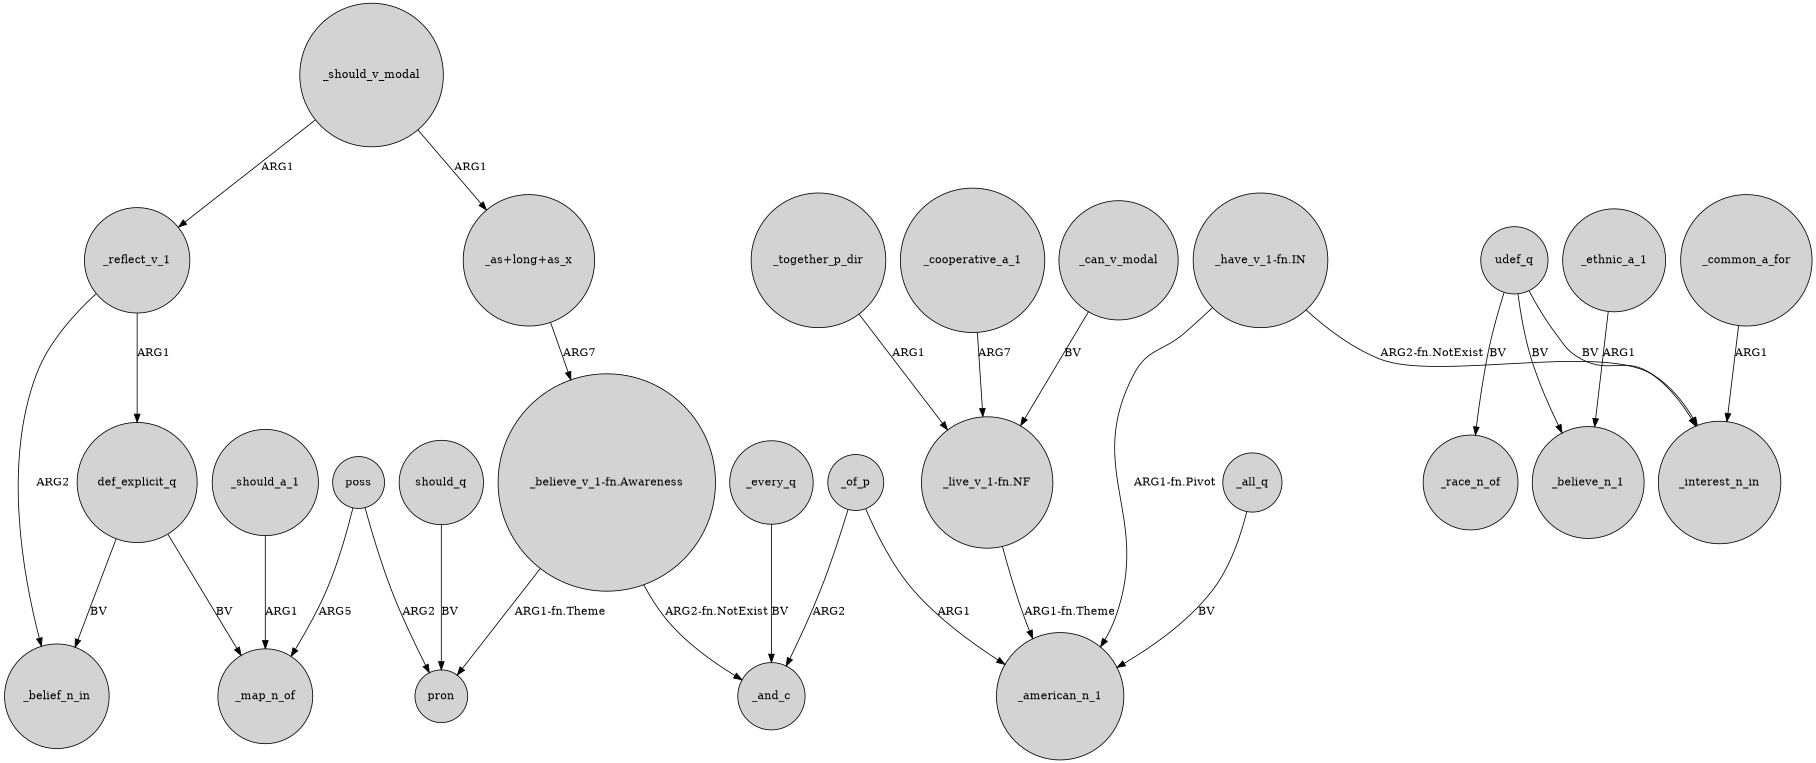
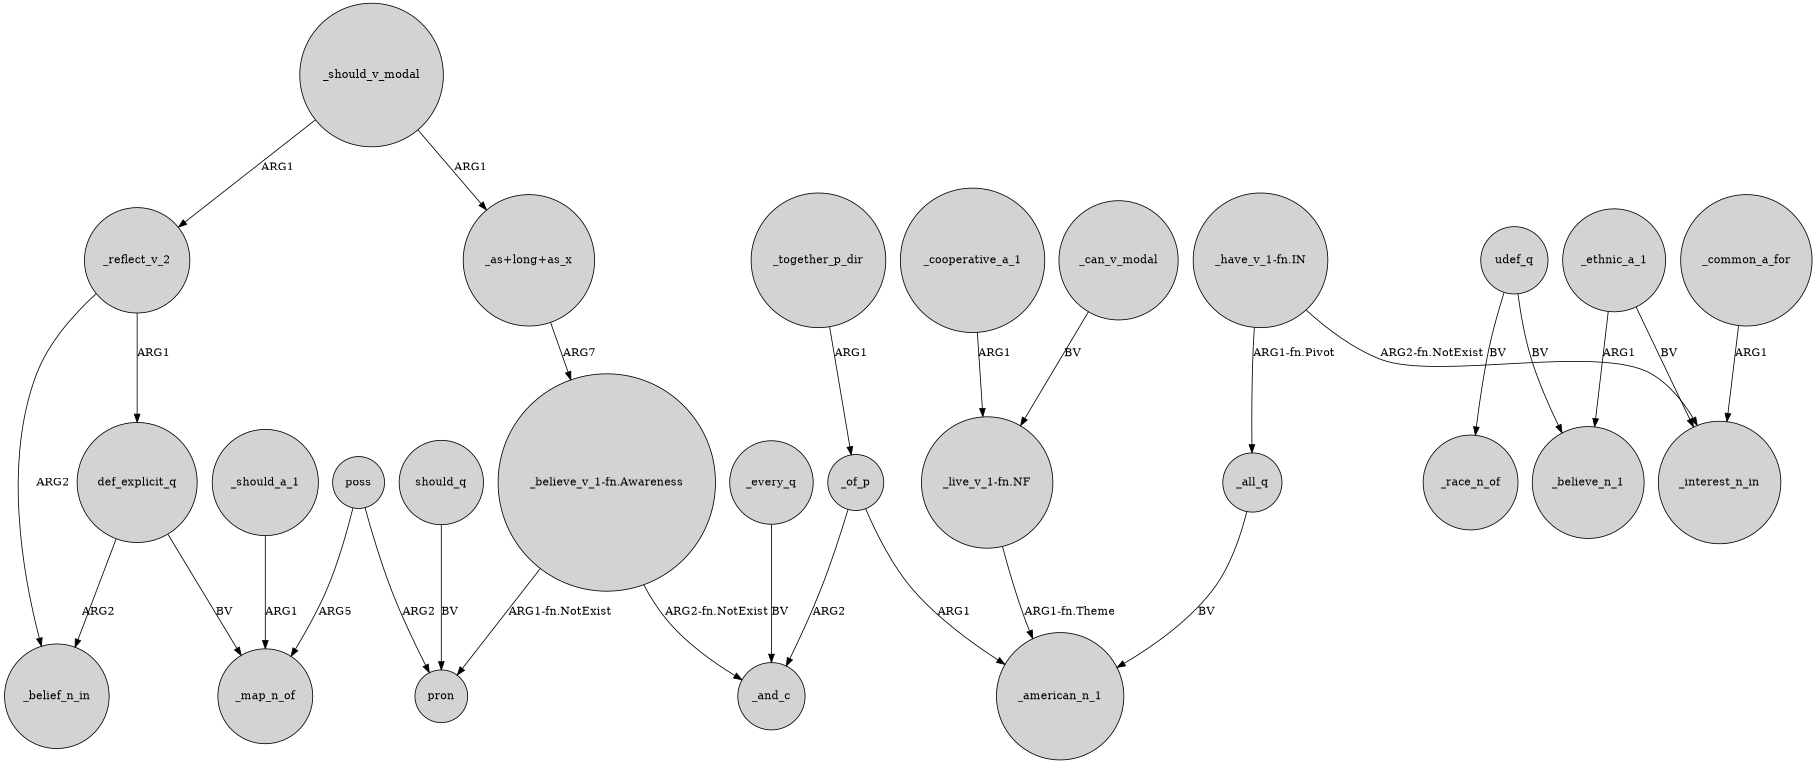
node "_reflect_v_1": label "_reflect_v_1" -> "_reflect_v_2"
edge "_cooperative_a_1" -> "_live_v_1-fn.NF": label "ARG7" -> "ARG1"
edge "udef_q" -> "_interest_n_in": now "_ethnic_a_1" -> "_interest_n_in"
edge "_together_p_dir" -> "_live_v_1-fn.NF": now "_together_p_dir" -> "_of_p"
edge "_have_v_1-fn.IN" -> "_american_n_1": now "_have_v_1-fn.IN" -> "_all_q"
edge "def_explicit_q" -> "_belief_n_in": label "BV" -> "ARG2"
edge "_believe_v_1-fn.Awareness" -> "pron": label "ARG1-fn.Theme" -> "ARG1-fn.NotExist"
